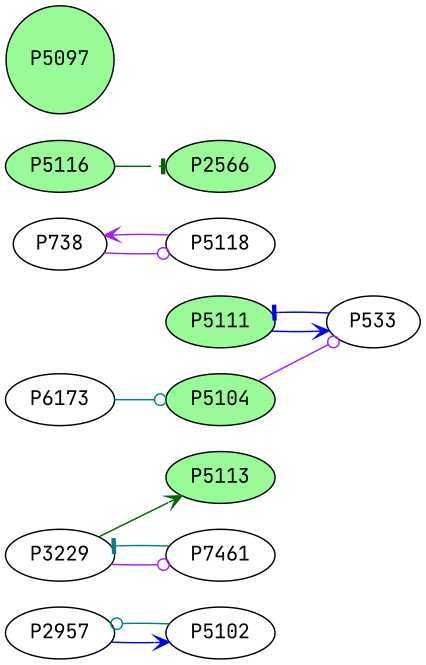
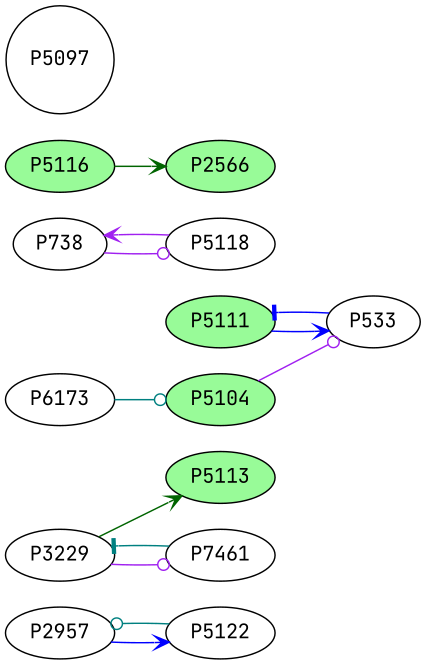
node "P5097": fillcolor palegreen -> white
edge "P5116" -> "P2566": arrowhead tee -> vee
node "P5102": label "P5102" -> "P5122"
